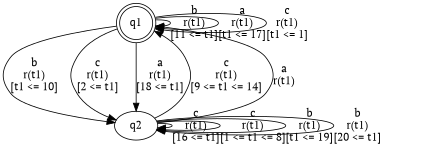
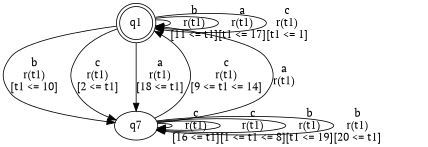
node "q2": label "q2" -> "q7"
